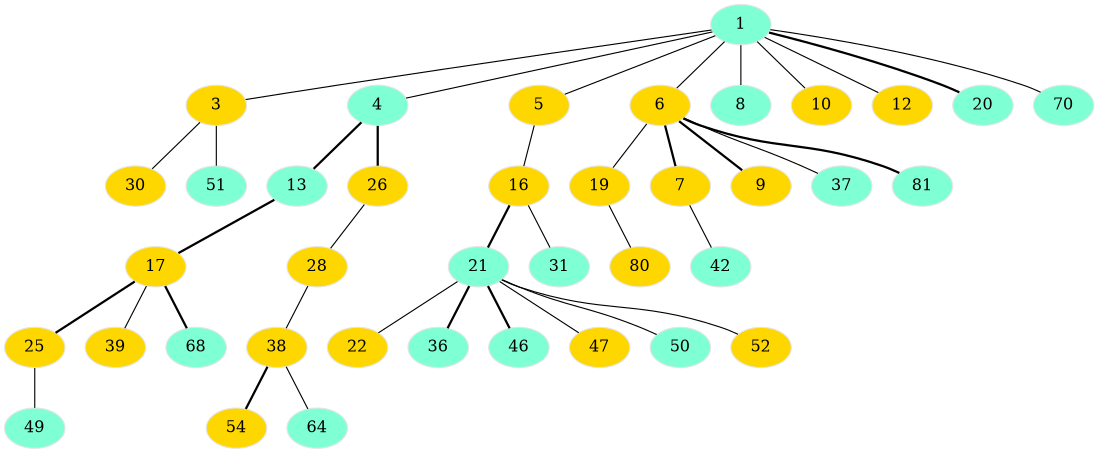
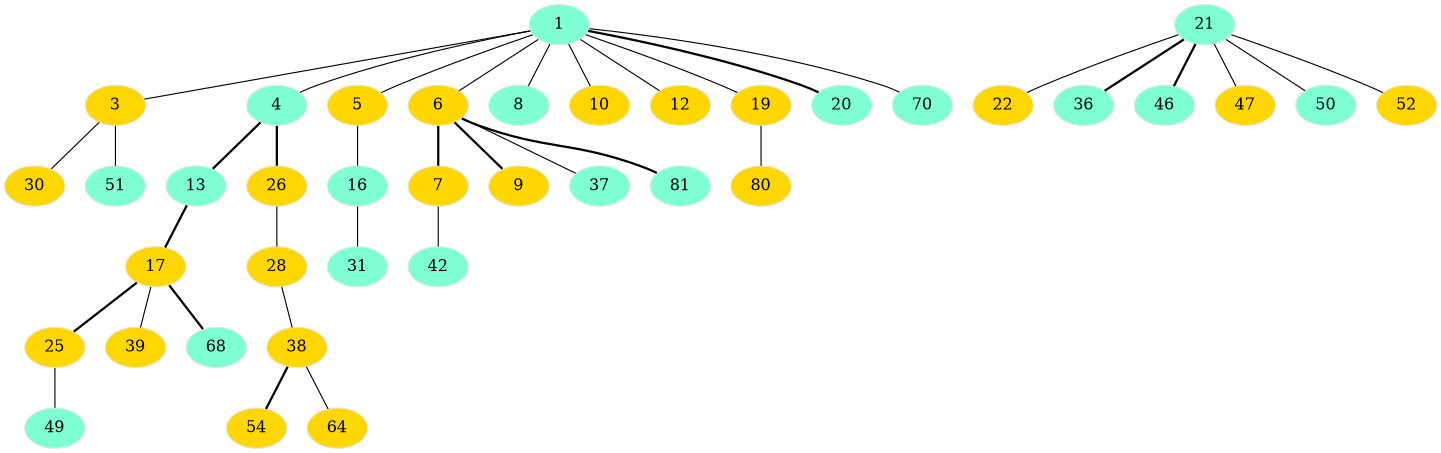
edge "6" -- "19": now "1" -- "19"
node "16": fillcolor gold -> aquamarine
edge "16" -- "21": removed
node "64": fillcolor aquamarine -> gold
